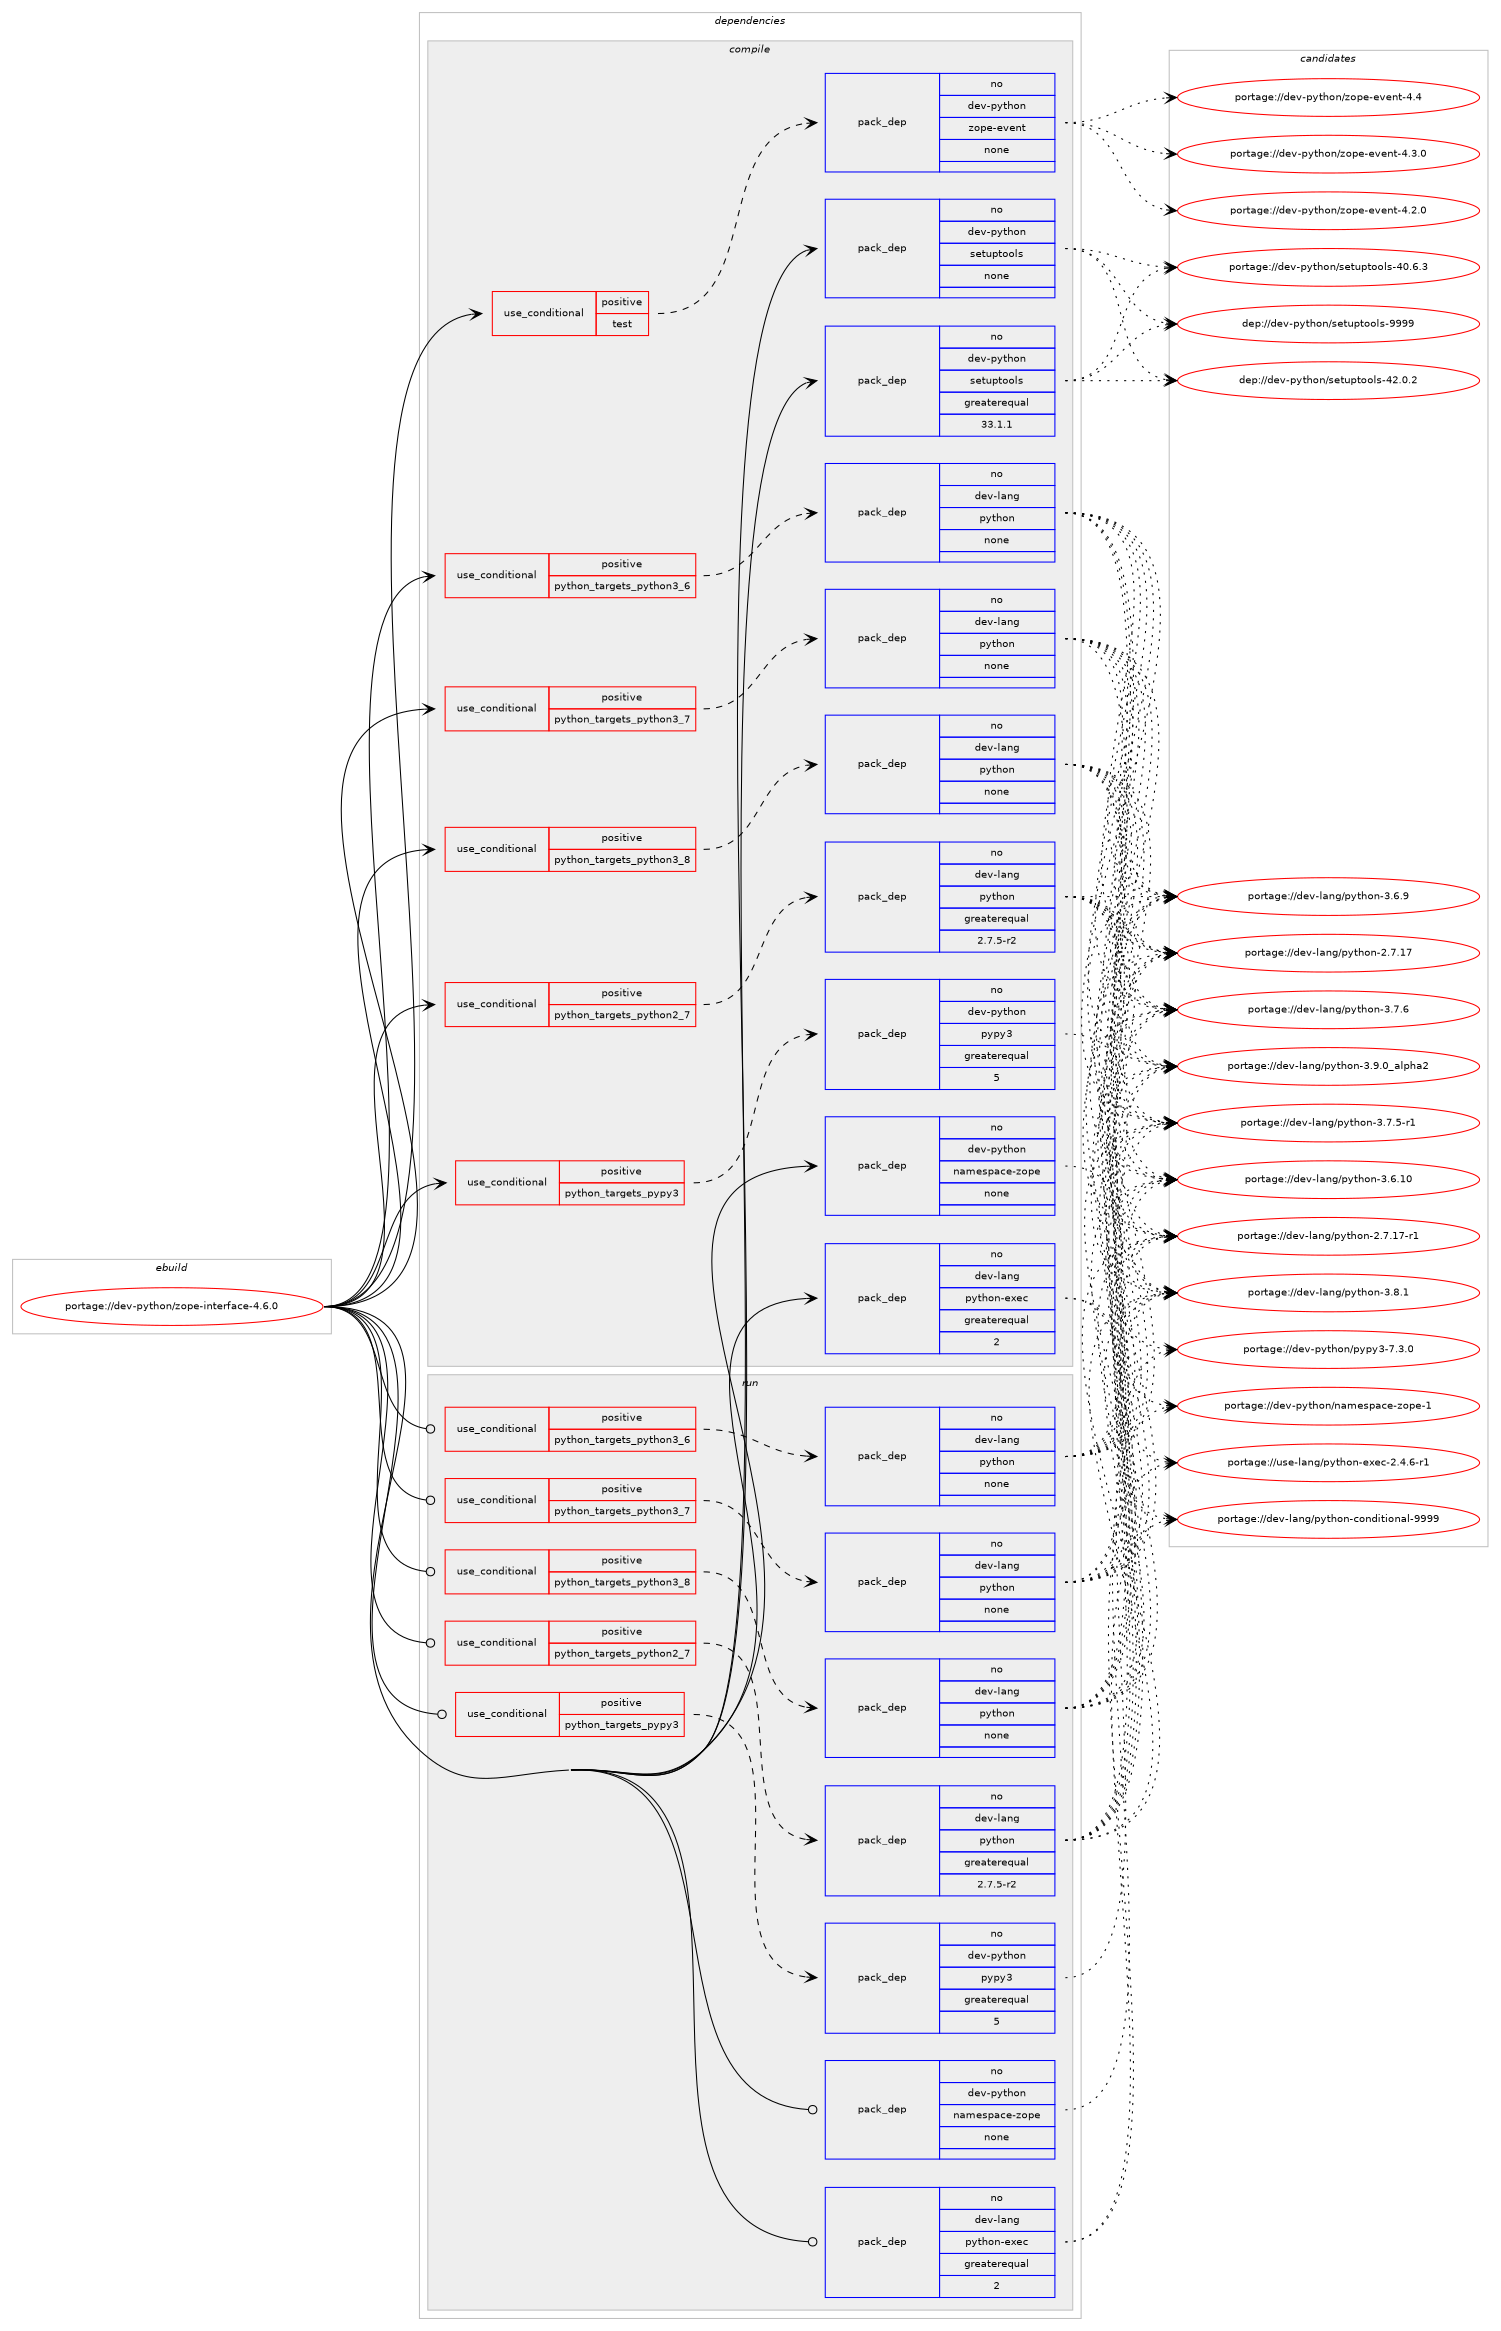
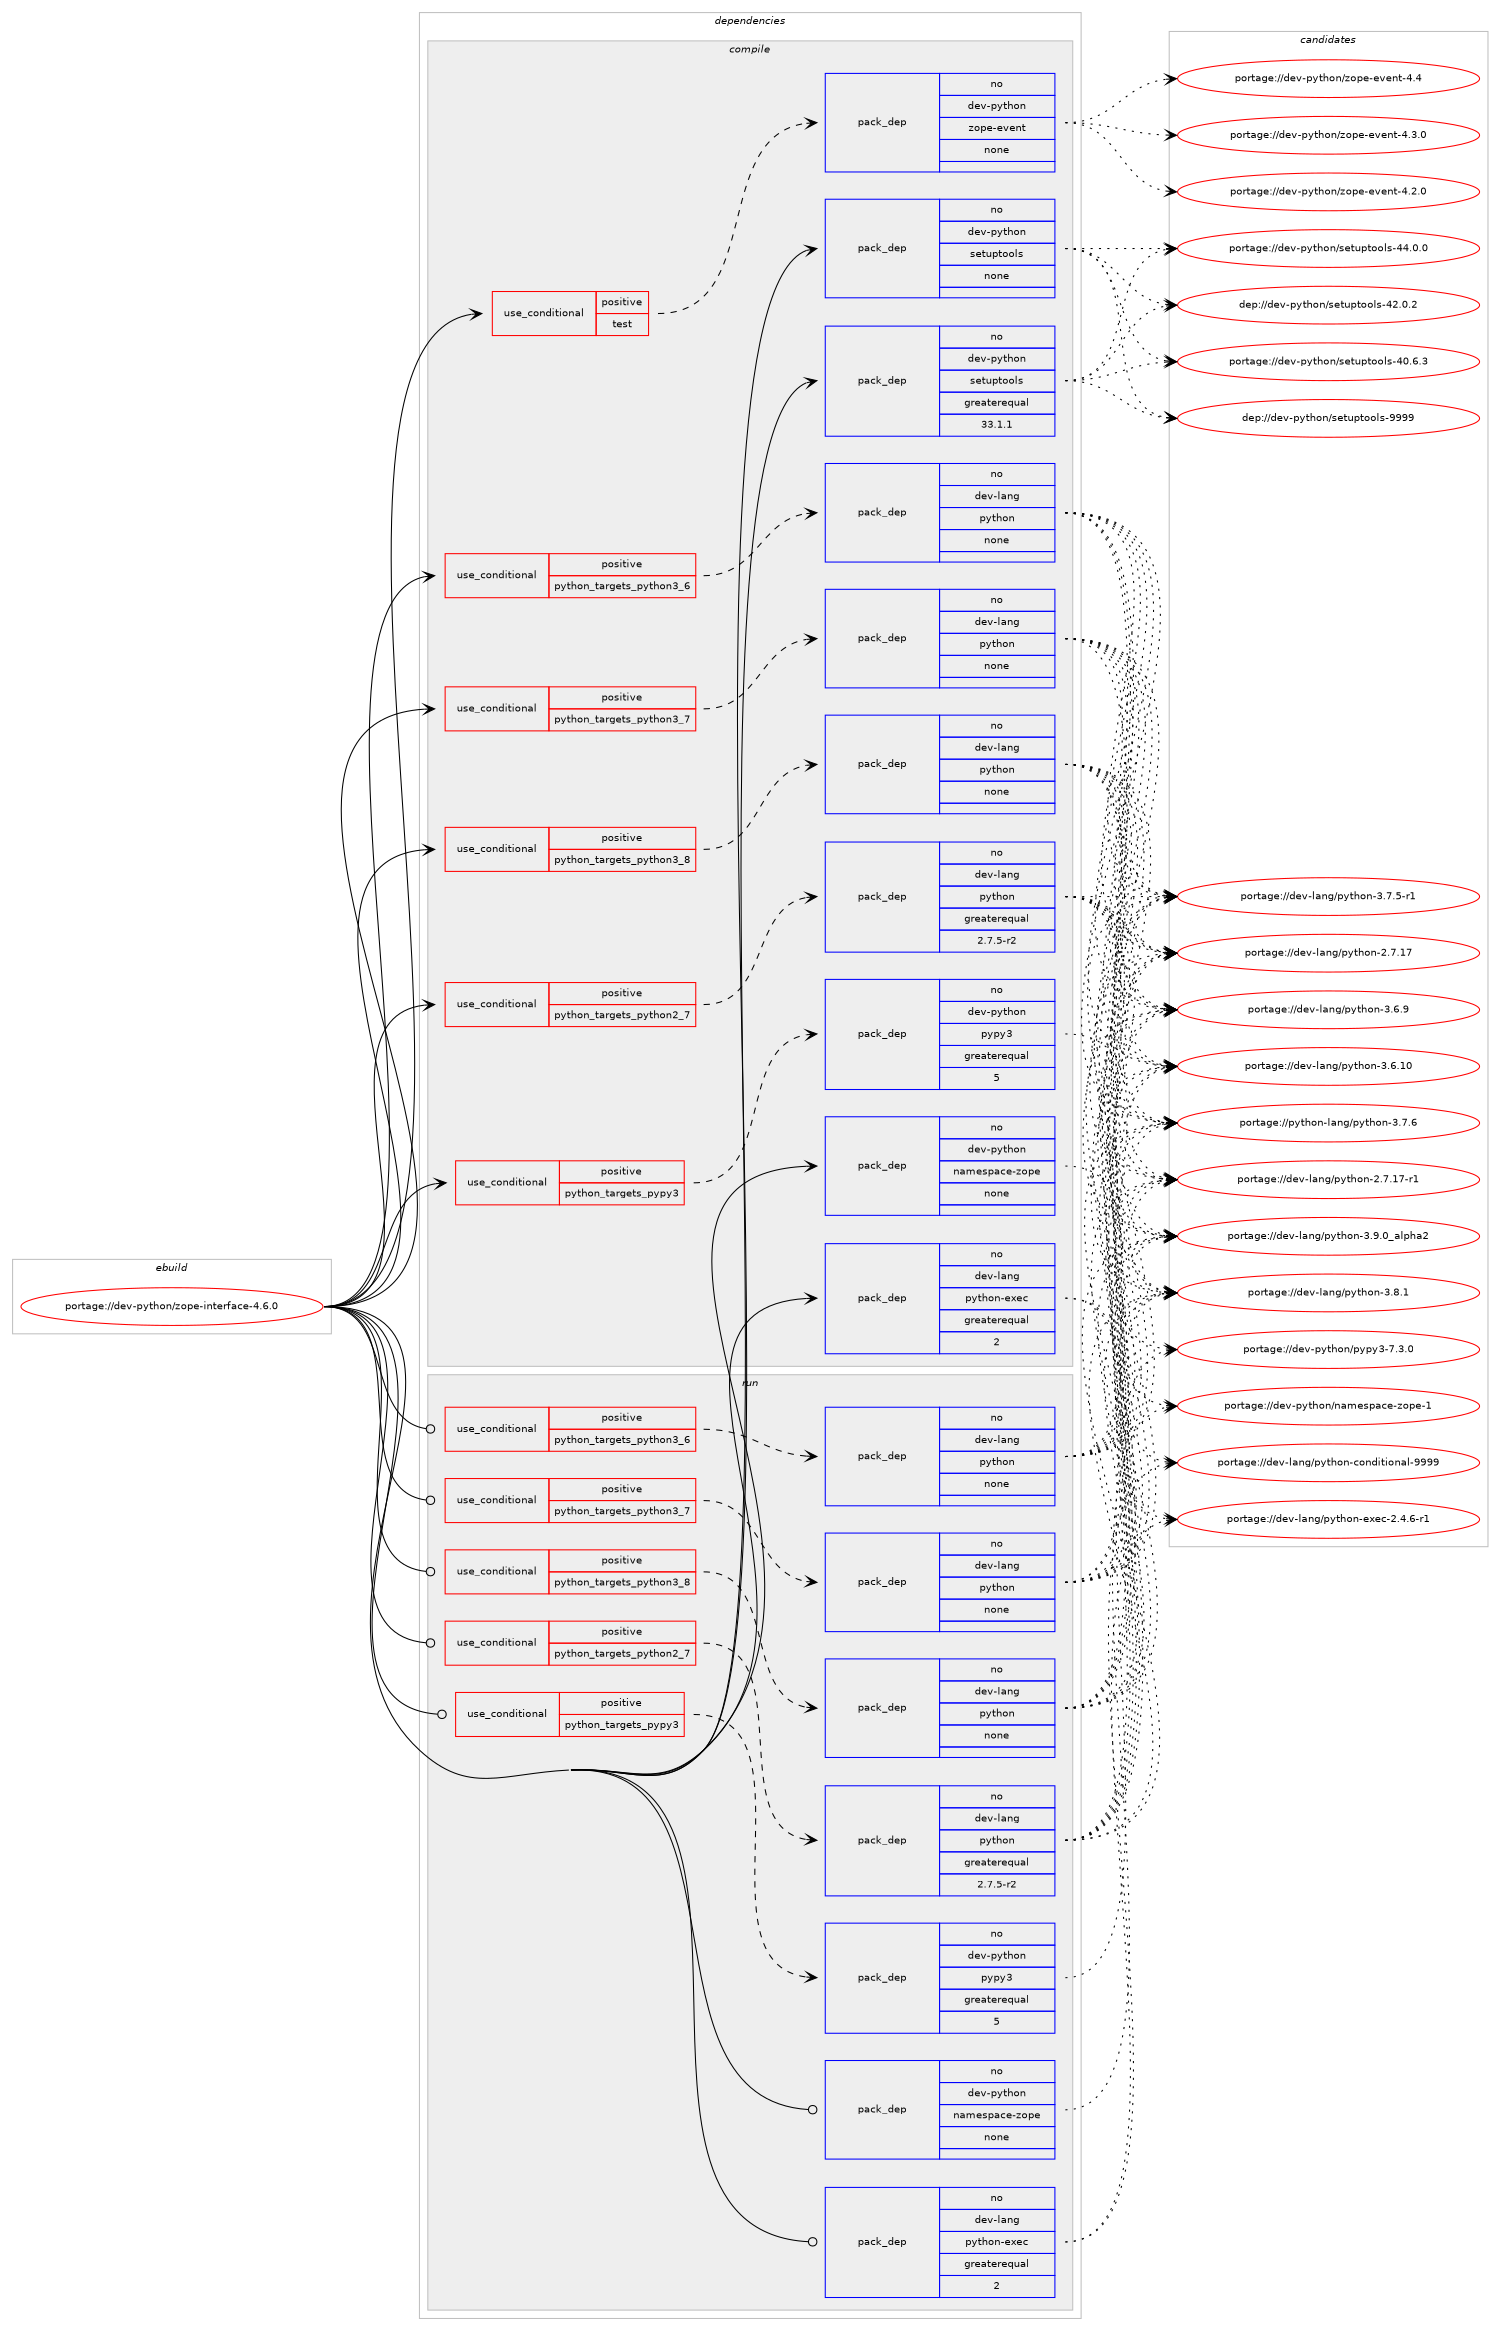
node "portage://dev-python/setuptools-44.0.0": added
node "portage://dev-lang/python-3.7.6": label "portage://dev-lang/python-3.7.6" -> "portage://python-lang/python-3.7.6"
node "portage://use-lang/python-exec-2.4.6-r1": label "portage://use-lang/python-exec-2.4.6-r1" -> "portage://dev-lang/python-exec-2.4.6-r1"
